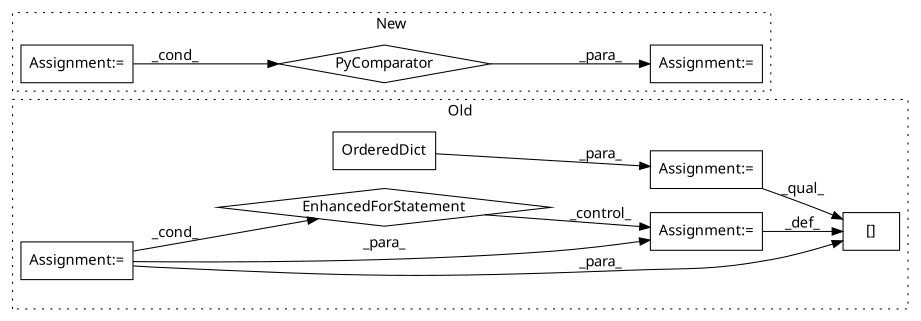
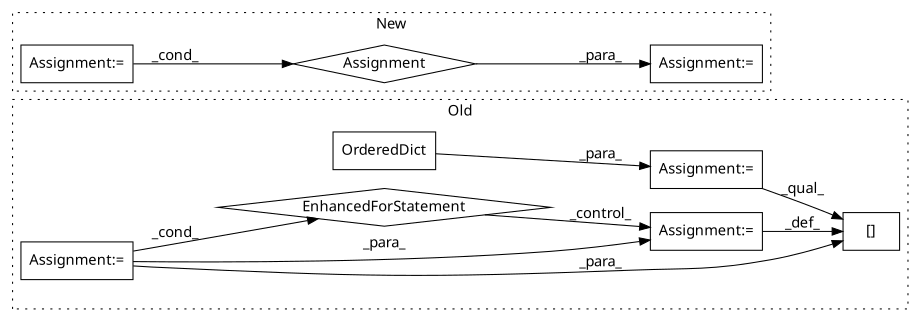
node "PyComparator": label "PyComparator" -> "Assignment"
